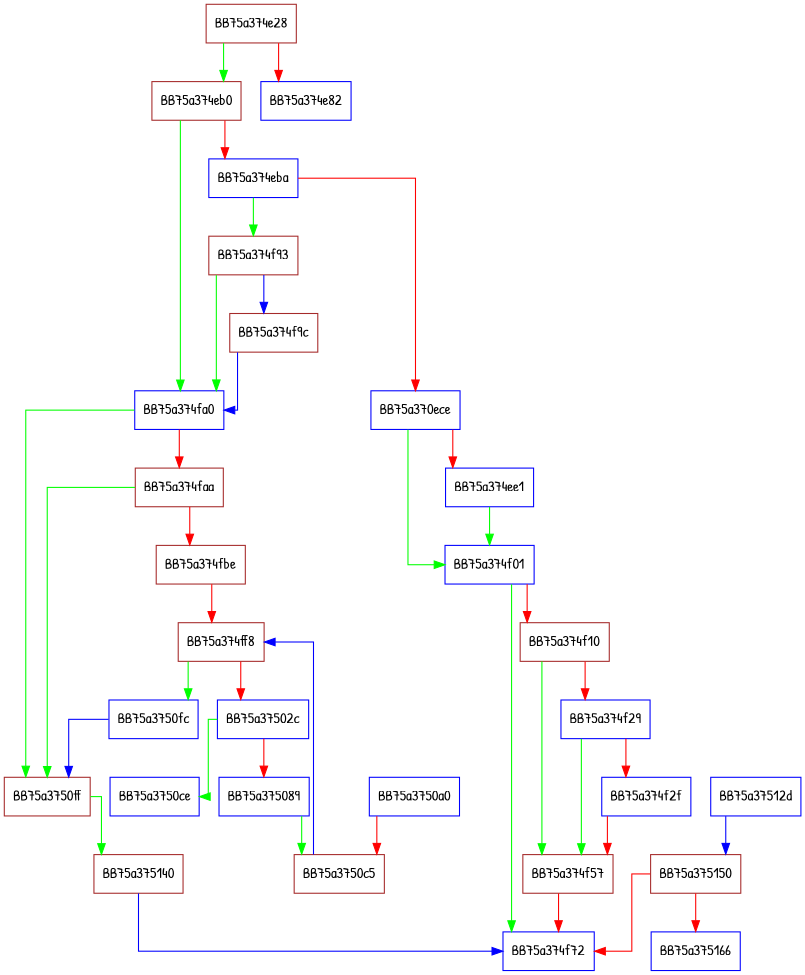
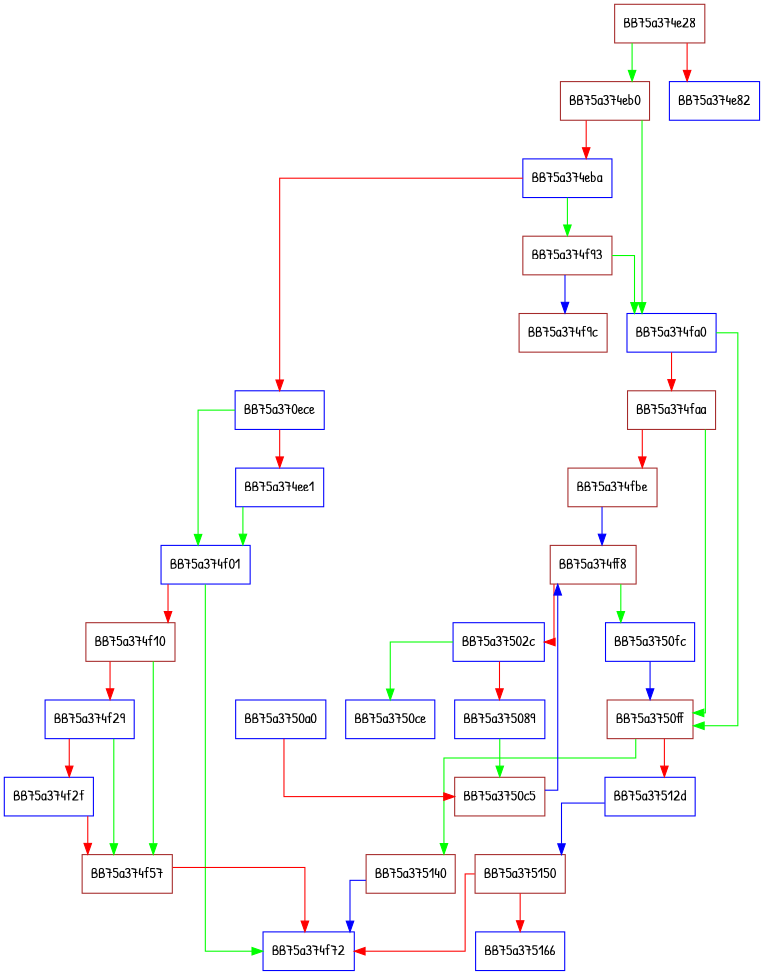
edge "BB75a374f9c" -> "BB75a374fa0": removed
edge "BB75a374fbe" -> "BB75a374ff8": color red -> blue
edge "BB75a3750ff" -> "BB75a37512d": added
